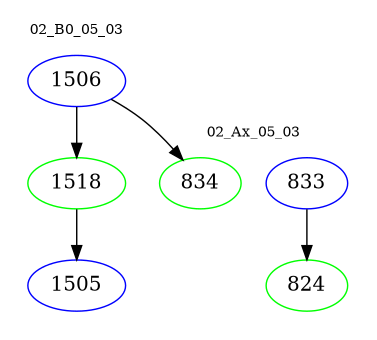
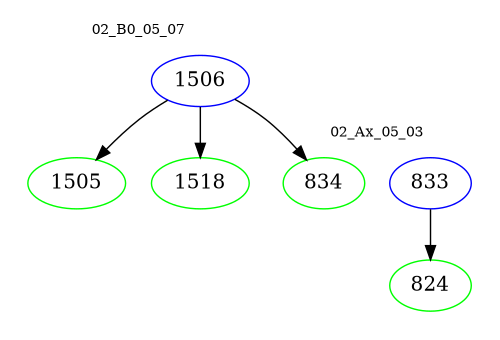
cluster "02_B0_05_03": label "02_B0_05_03" -> "02_B0_05_07"
edge "1518" -> "1505": now "1506" -> "1505"
node "1505": color blue -> green
